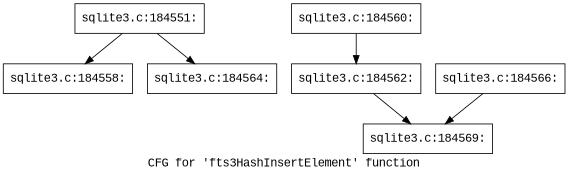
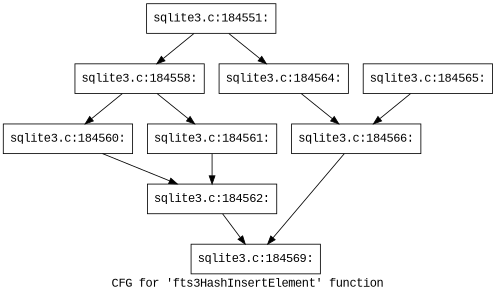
node "sqlite3.c:184565:": added
edge "sqlite3.c:184558:" -> "sqlite3.c:184560:": added
edge "sqlite3.c:184564:" -> "sqlite3.c:184566:": added
node "sqlite3.c:184561:": added
